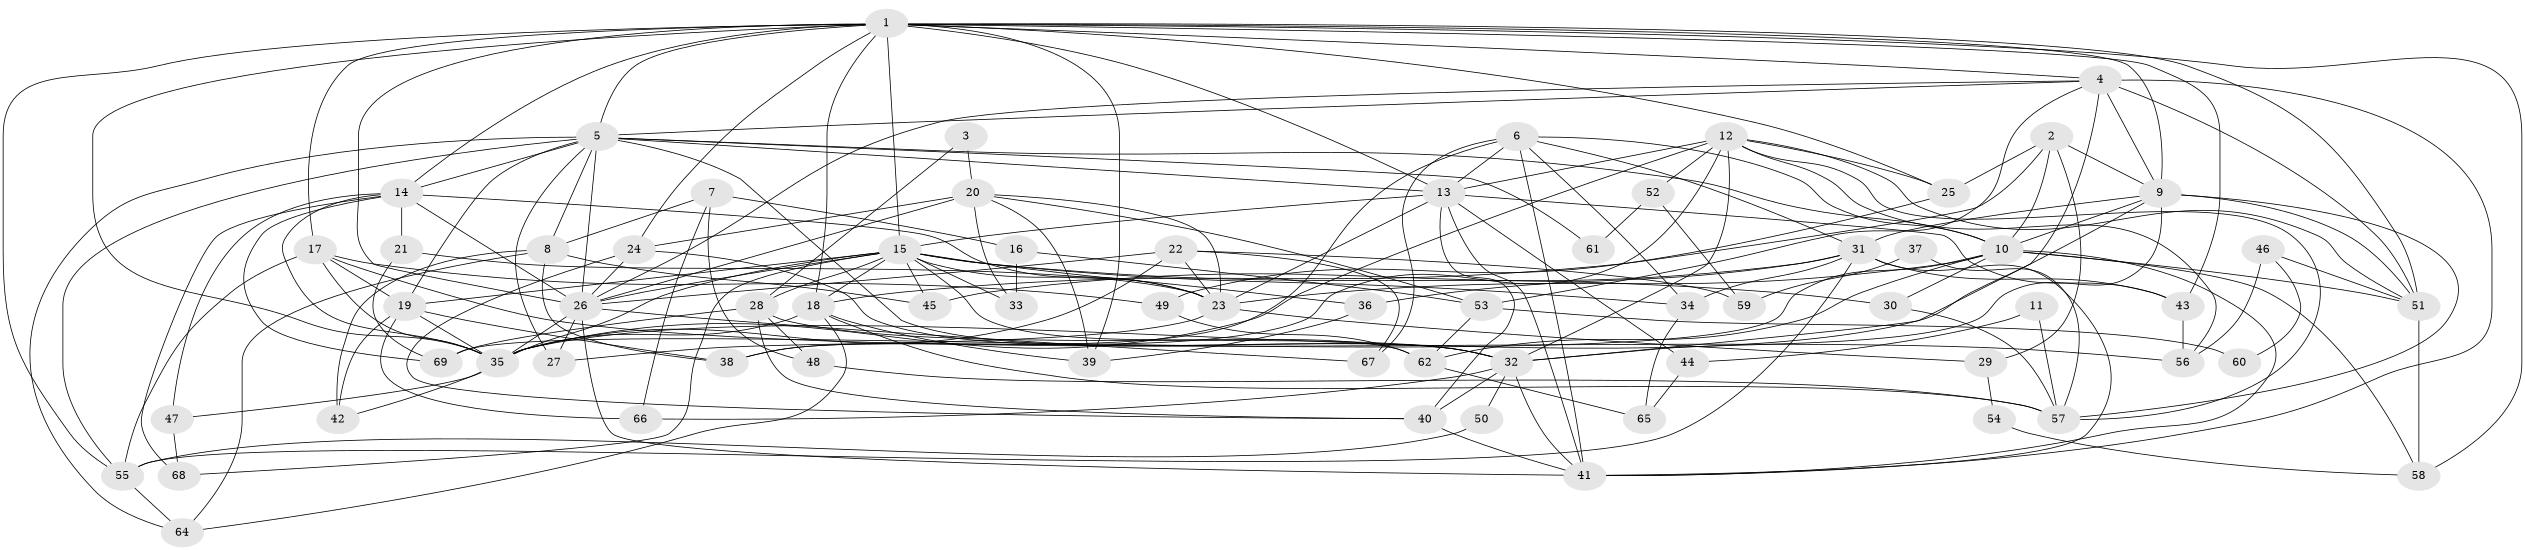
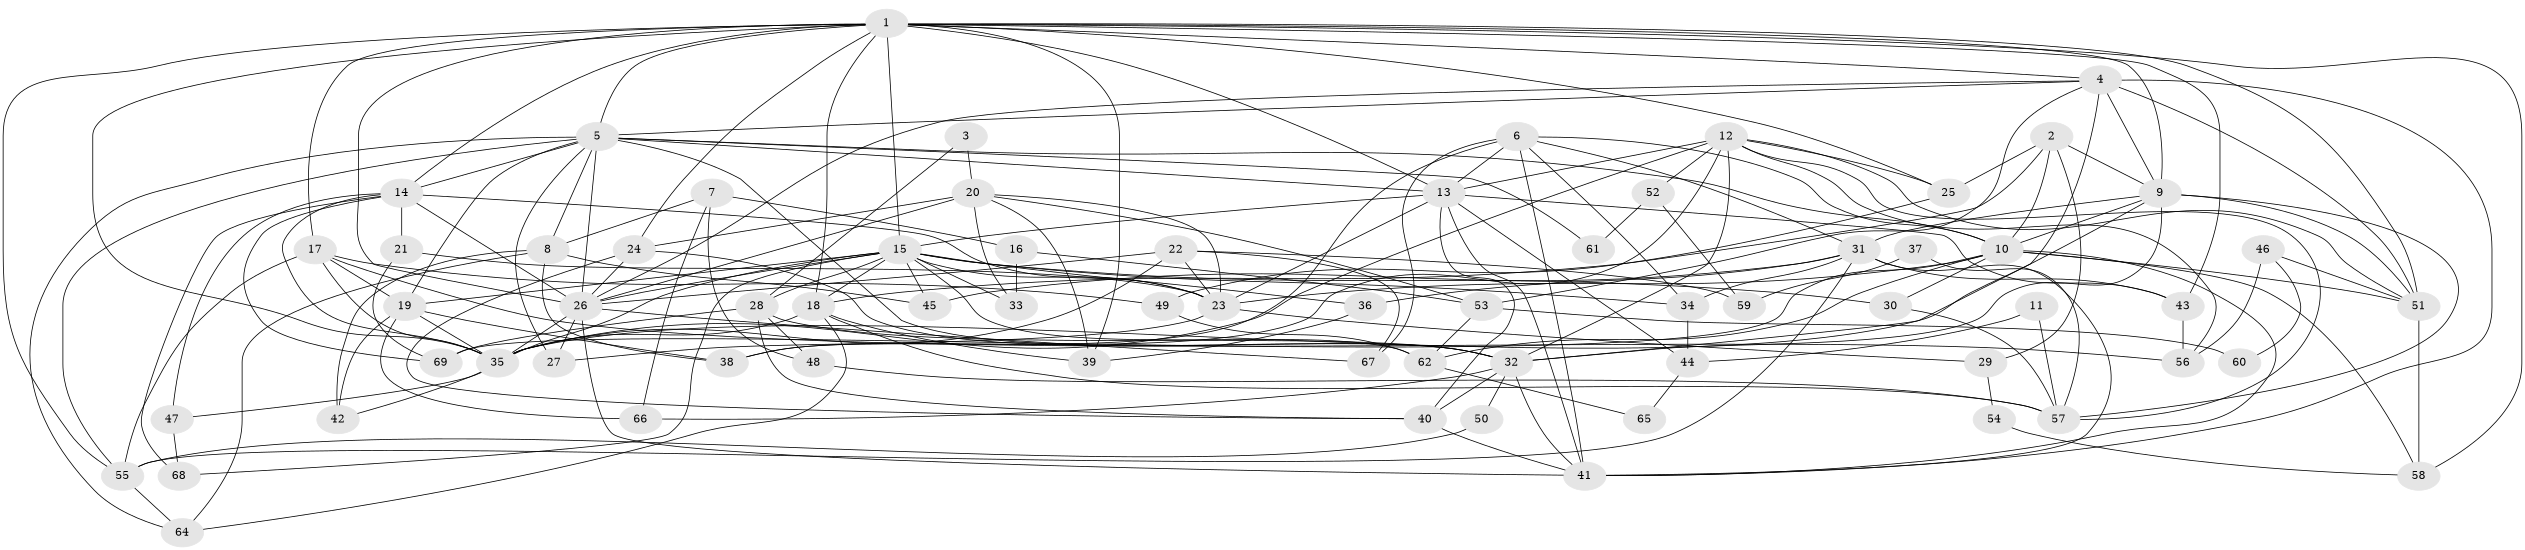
edge "34" -- "65": now "34" -- "44"
